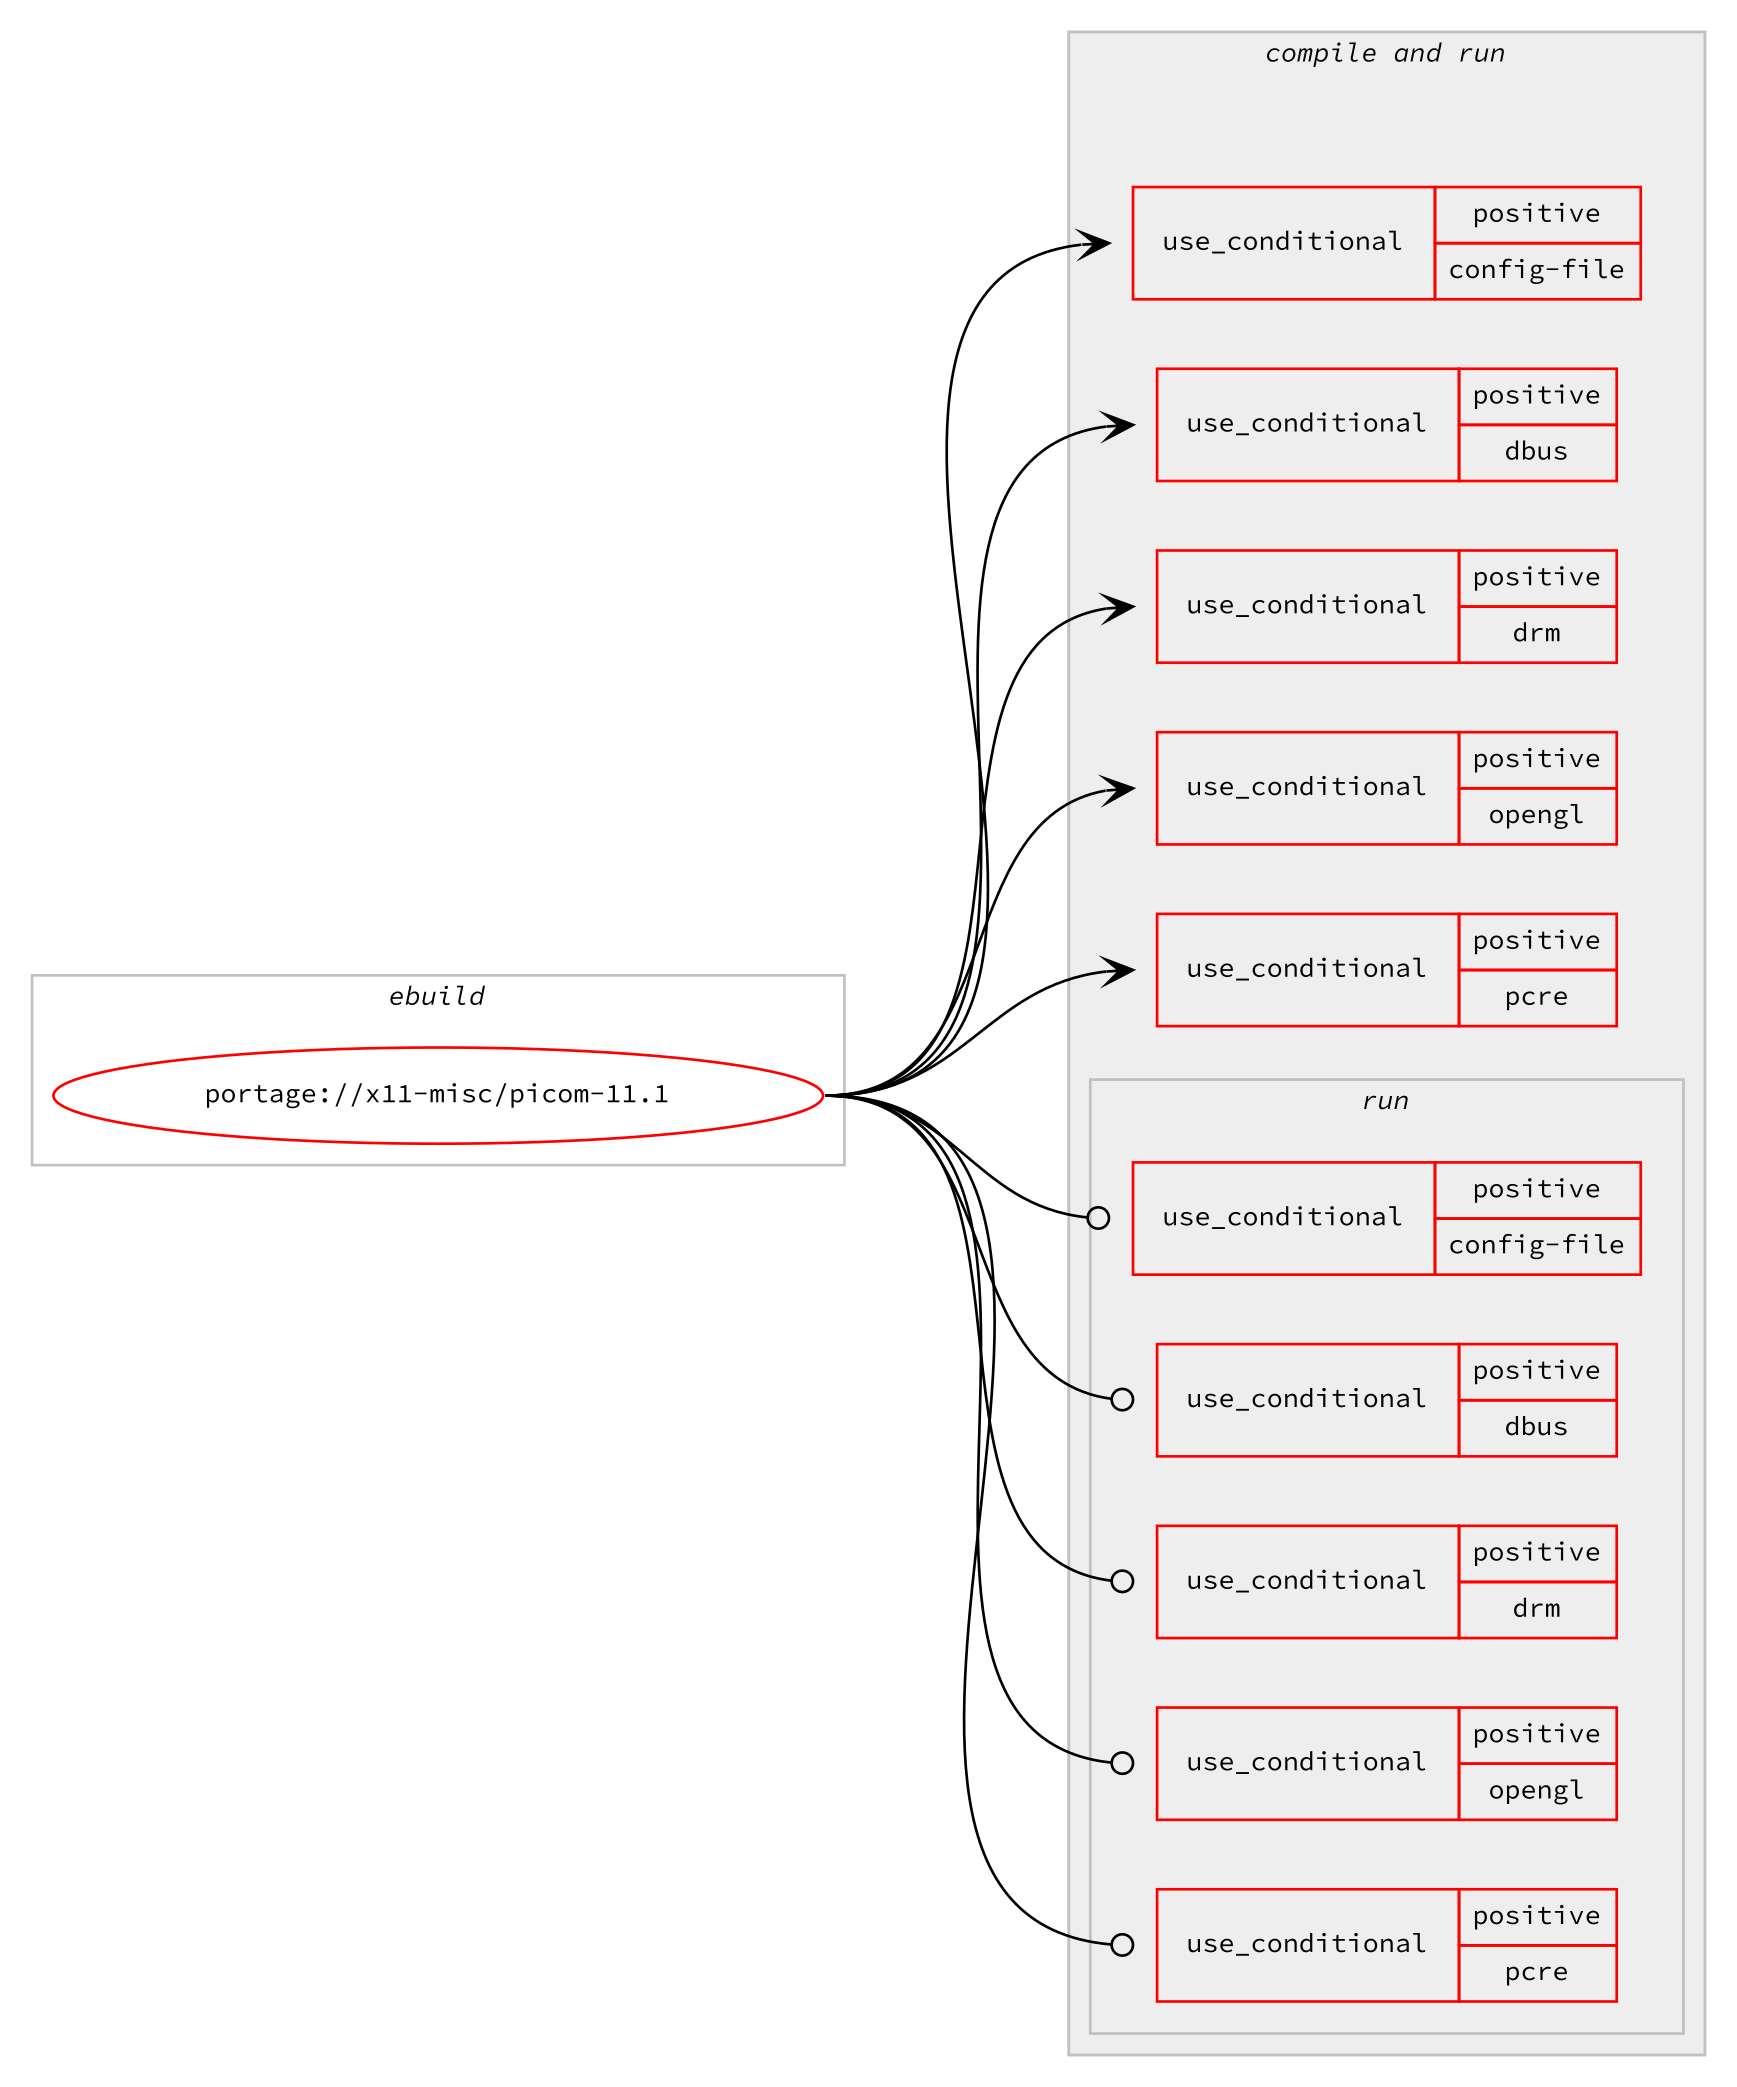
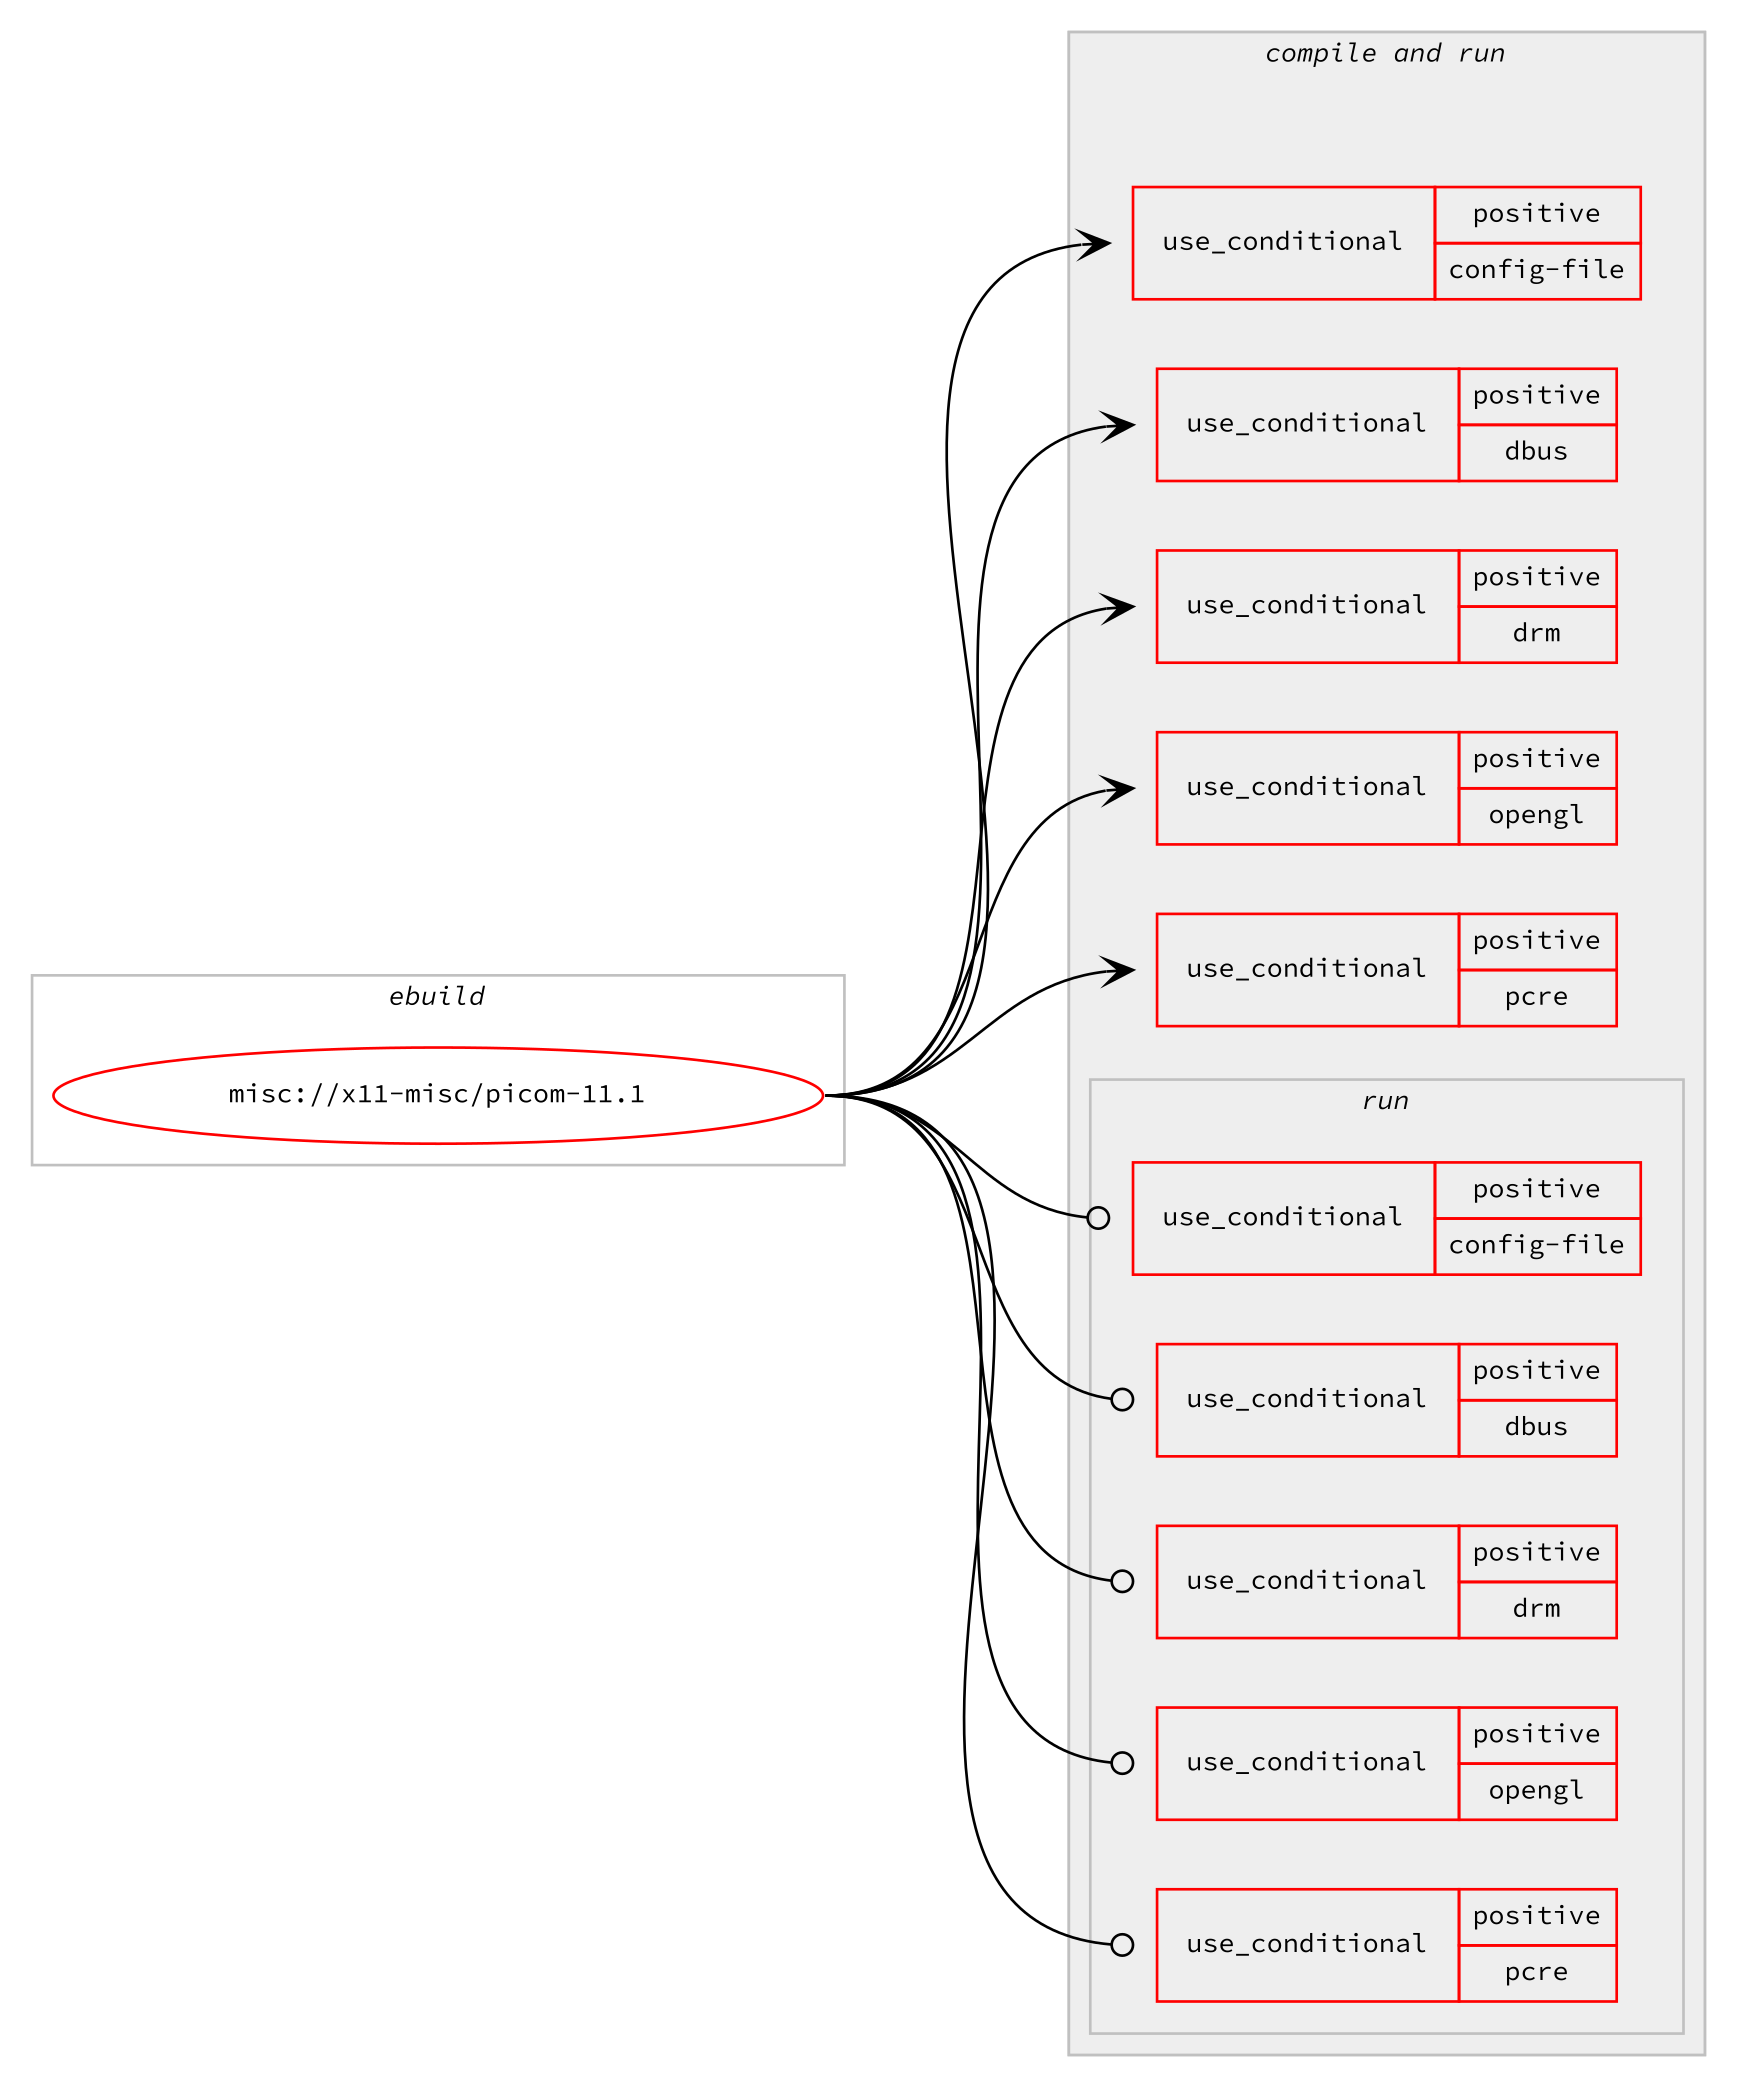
node "portage://x11-misc/picom-11.1": label "portage://x11-misc/picom-11.1" -> "misc://x11-misc/picom-11.1"
